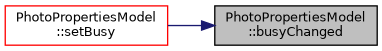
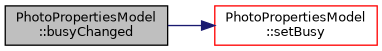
edge "PhotoPropertiesModel ::setBusy" -> "PhotoPropertiesModel ::busyChanged": reversed
